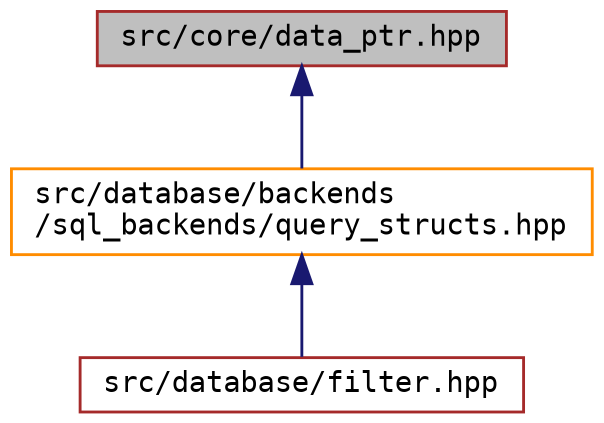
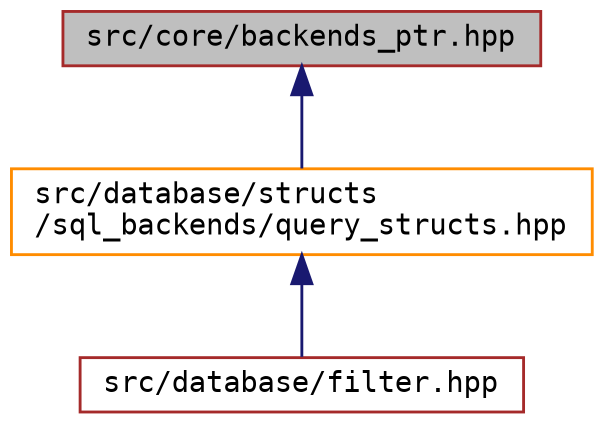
node "src/core/data_ptr.hpp": label "src/core/data_ptr.hpp" -> "src/core/backends_ptr.hpp"
node "src/database/backends /sql_backends/query_structs.hpp": label "src/database/backends /sql_backends/query_structs.hpp" -> "src/database/structs /sql_backends/query_structs.hpp"
